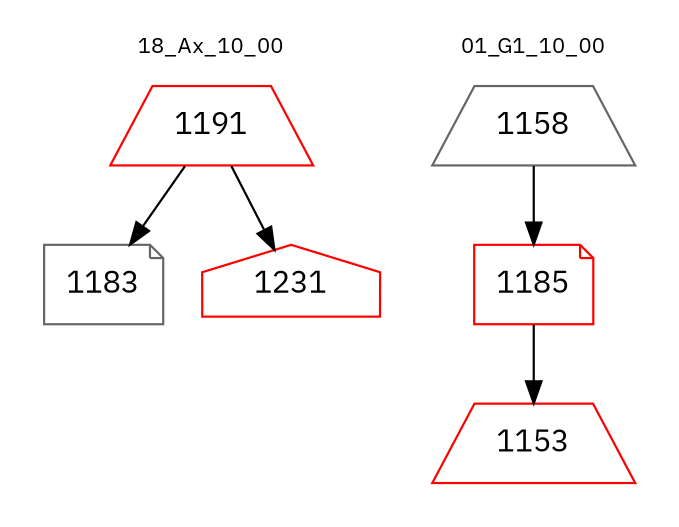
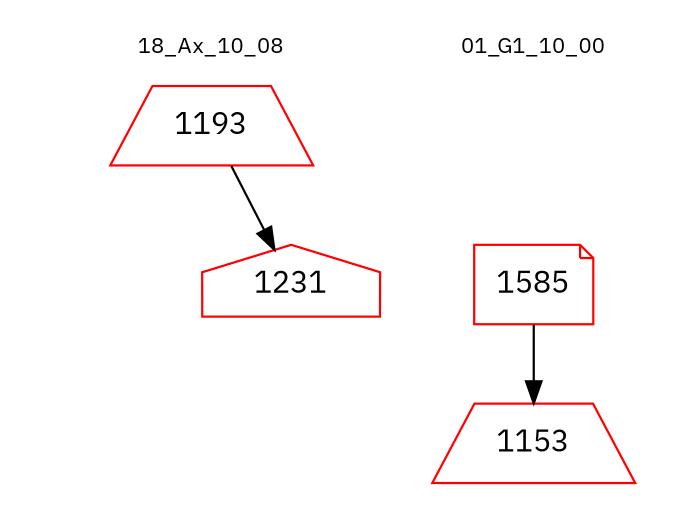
cluster "18_Ax_10_00": label "18_Ax_10_00" -> "18_Ax_10_08"
node "1191": label "1191" -> "1193"
node "1158": removed
node "1183": removed
node "1185": label "1185" -> "1585"
